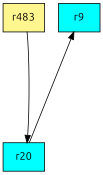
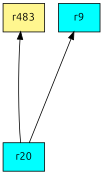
edge "r483" -> "r20": reversed
